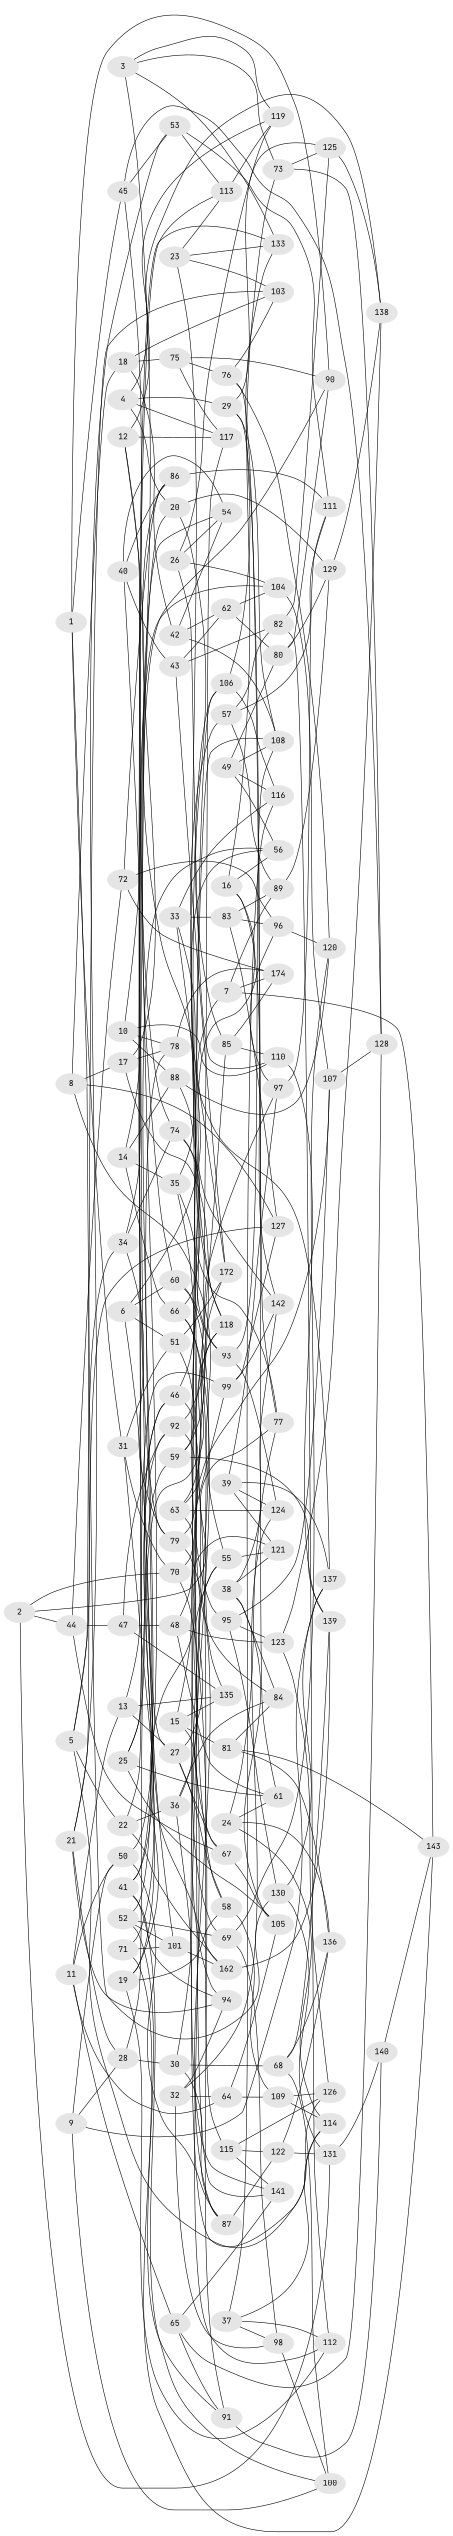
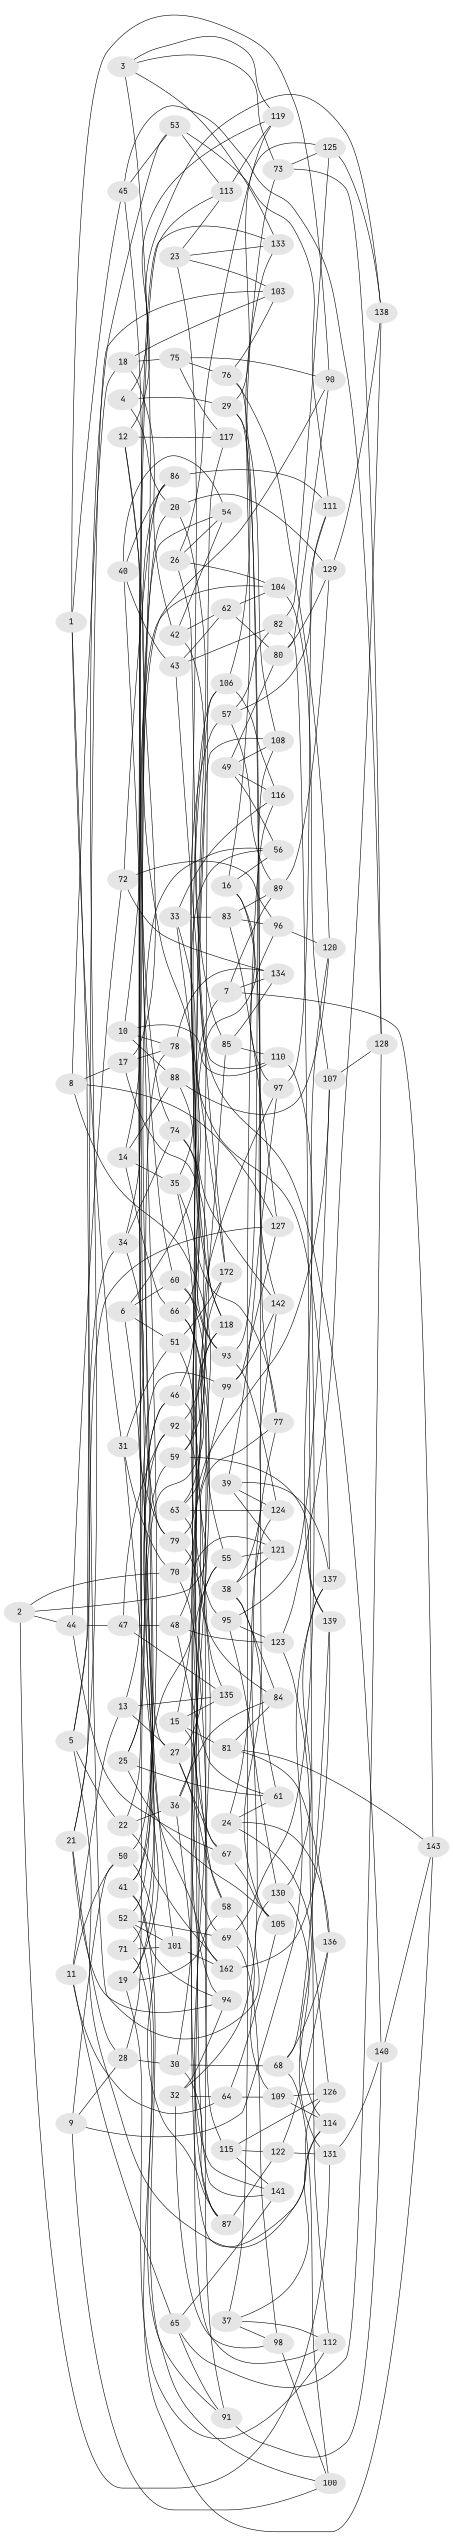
edge "4" -- "117": removed
edge "42" -- "108": now "42" -- "140"
node "174": label "174" -> "134"
